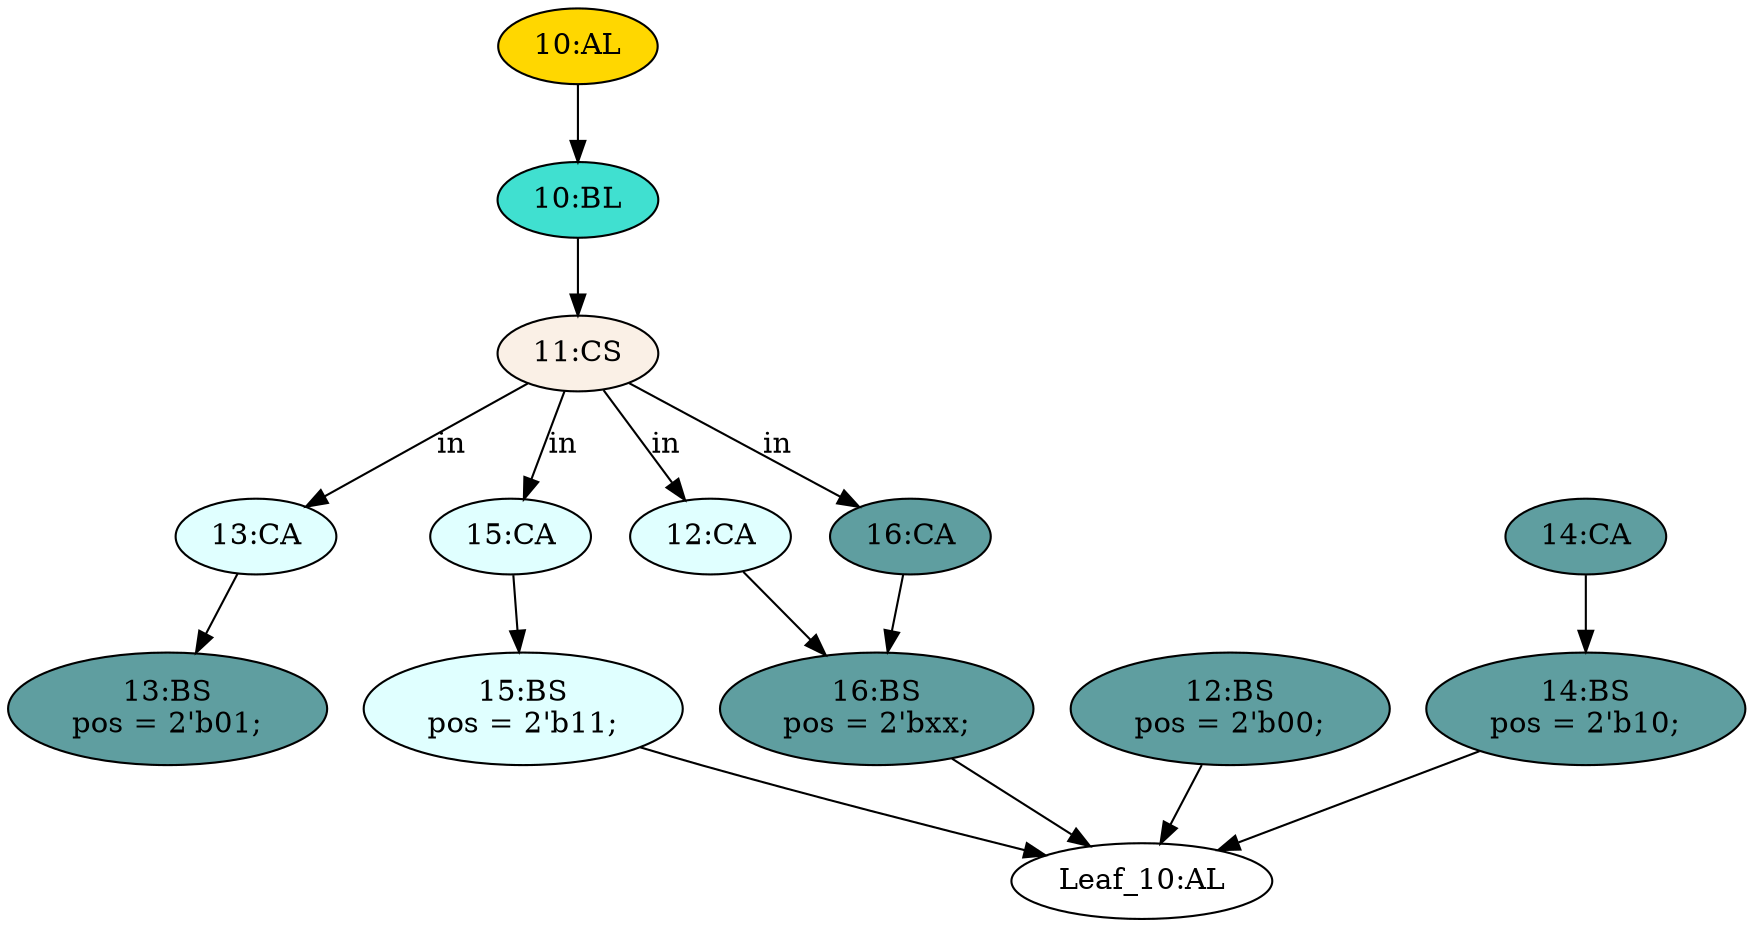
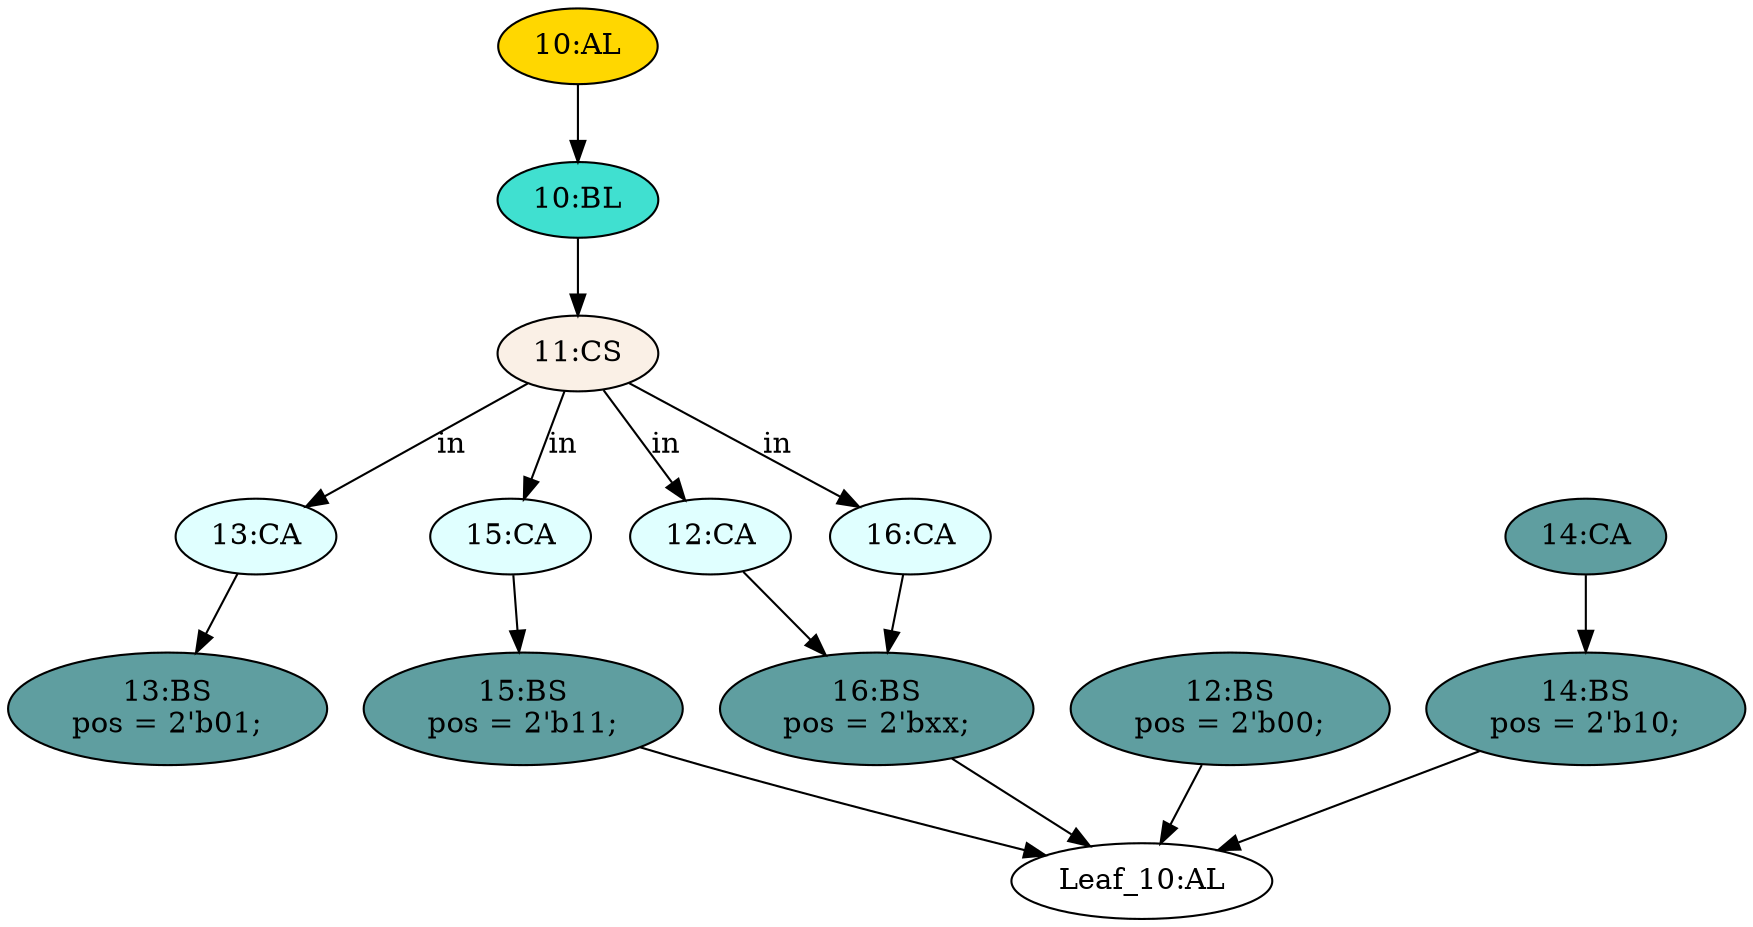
node "16:CA": fillcolor cadetblue -> lightcyan
node "15:BS pos = 2'b11;": fillcolor lightcyan -> cadetblue
